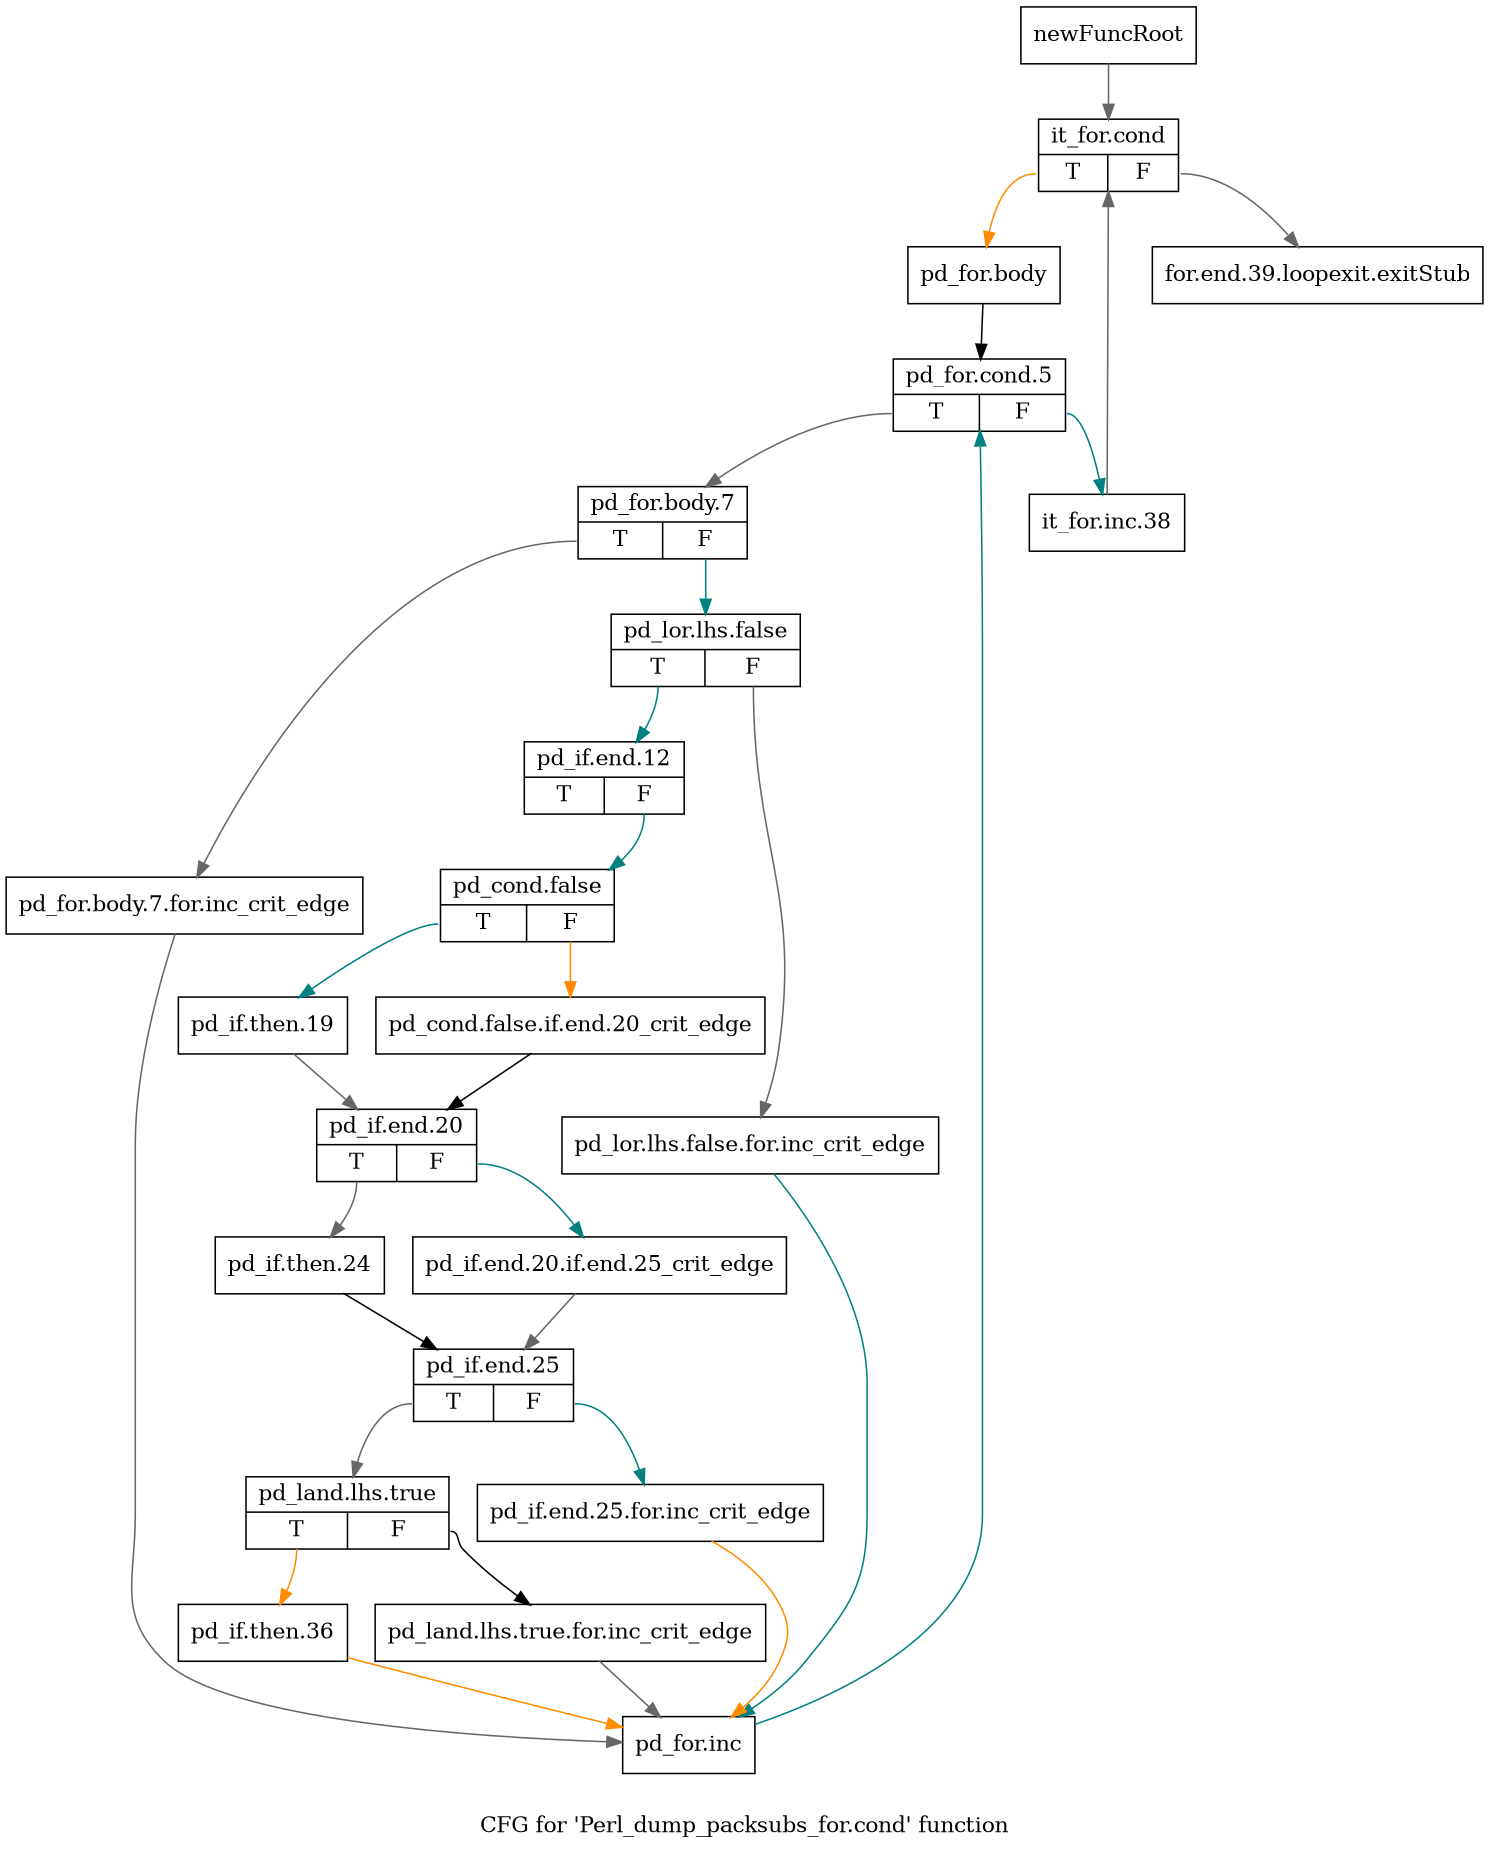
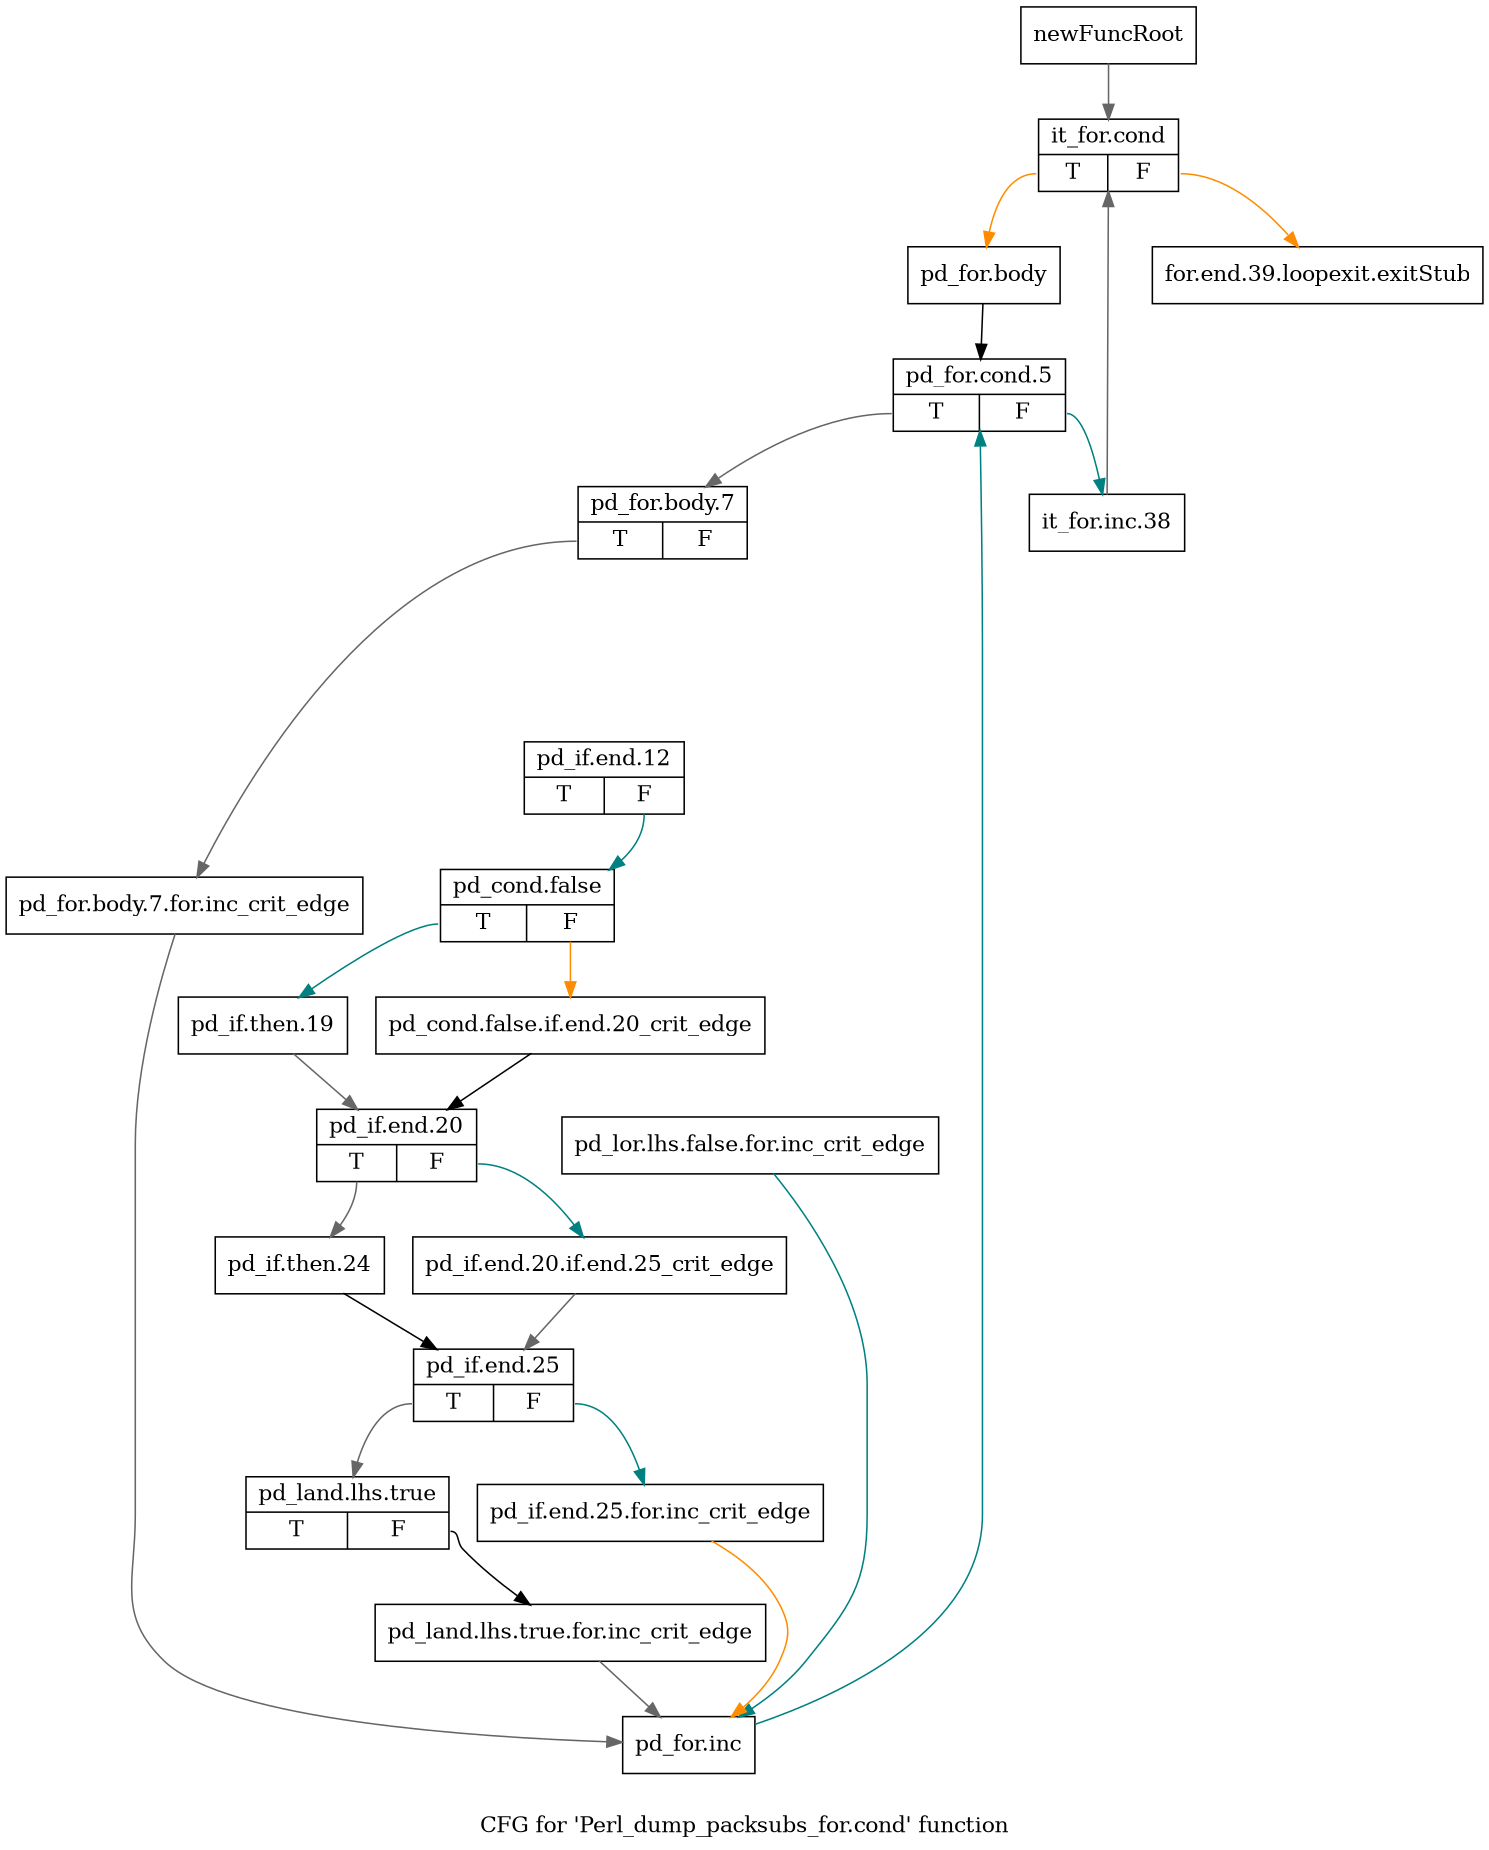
edge "it_for.cond" -> "for.end.39.loopexit.exitStub": color gray40 -> darkorange
node "pd_lor.lhs.false": removed
node "pd_if.then.36": removed
